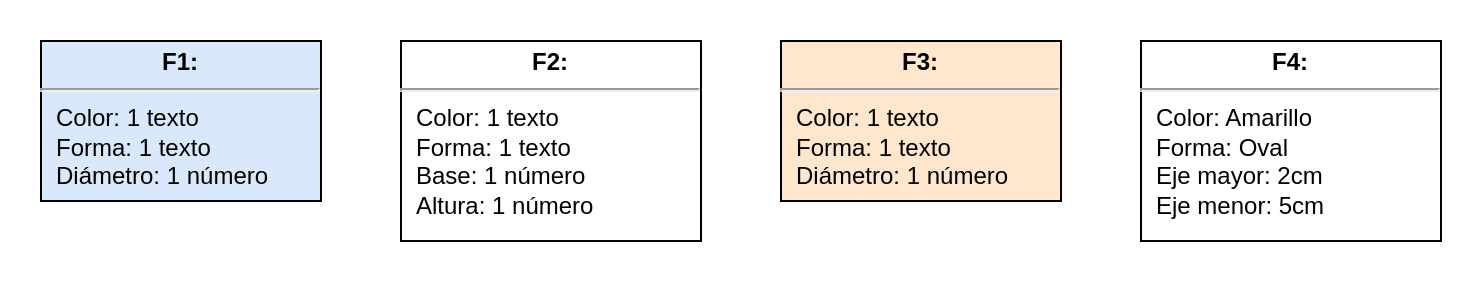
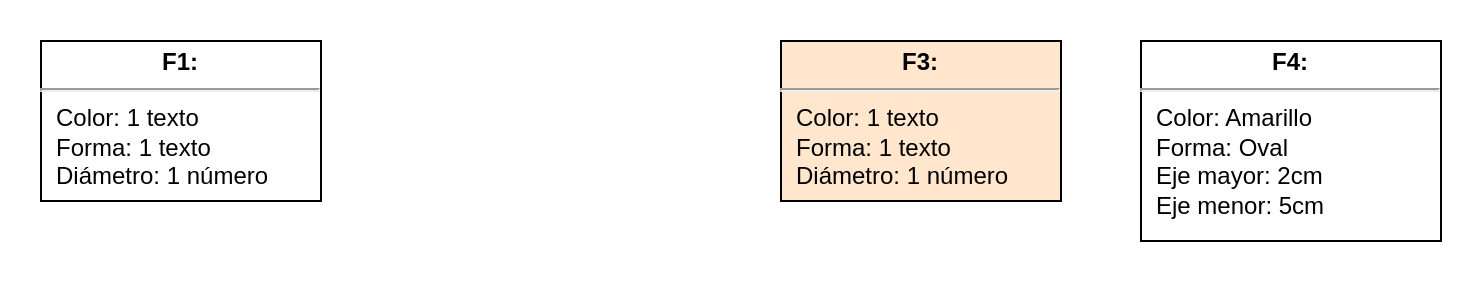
node "F1: Color: 1 texto Forma: 1 texto Diámetro: 1 número": fillcolor #dae8fc -> #ffffff
node "F2: Color: 1 texto Forma: 1 texto Base: 1 número Altura: 1 número": removed
